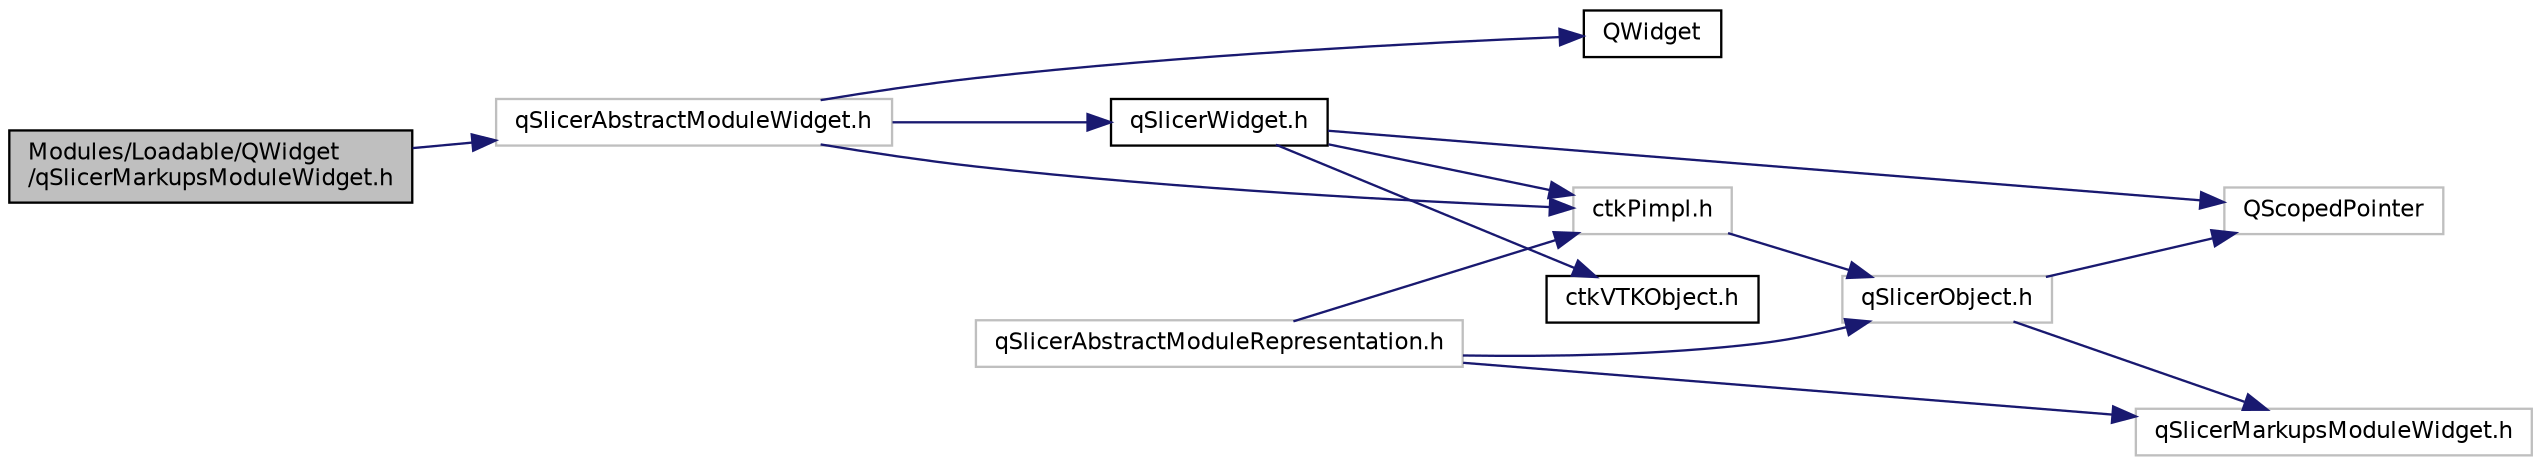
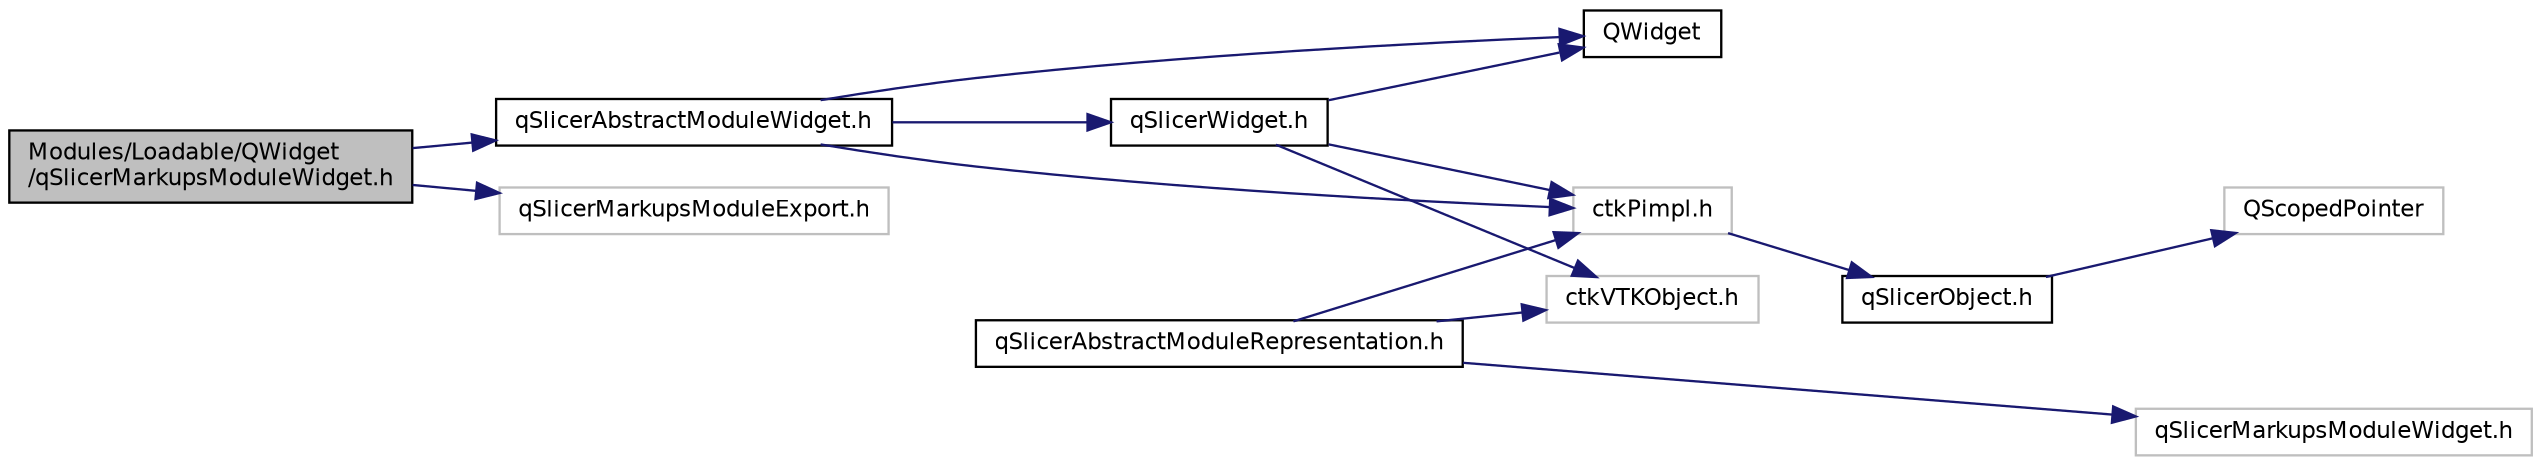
node "qSlicerAbstractModuleWidget.h": color grey75 -> black
edge "qSlicerWidget.h" -> "QScopedPointer": now "qSlicerWidget.h" -> "QWidget"
node "qSlicerMarkupsModuleExport.h": added
node "ctkVTKObject.h": color black -> grey75
node "qSlicerObject.h": color grey75 -> black
node "qSlicerAbstractModuleRepresentation.h": color grey75 -> black
edge "qSlicerAbstractModuleRepresentation.h" -> "qSlicerObject.h": now "qSlicerAbstractModuleRepresentation.h" -> "ctkVTKObject.h"
edge "qSlicerObject.h" -> "qSlicerMarkupsModuleWidget.h": removed
